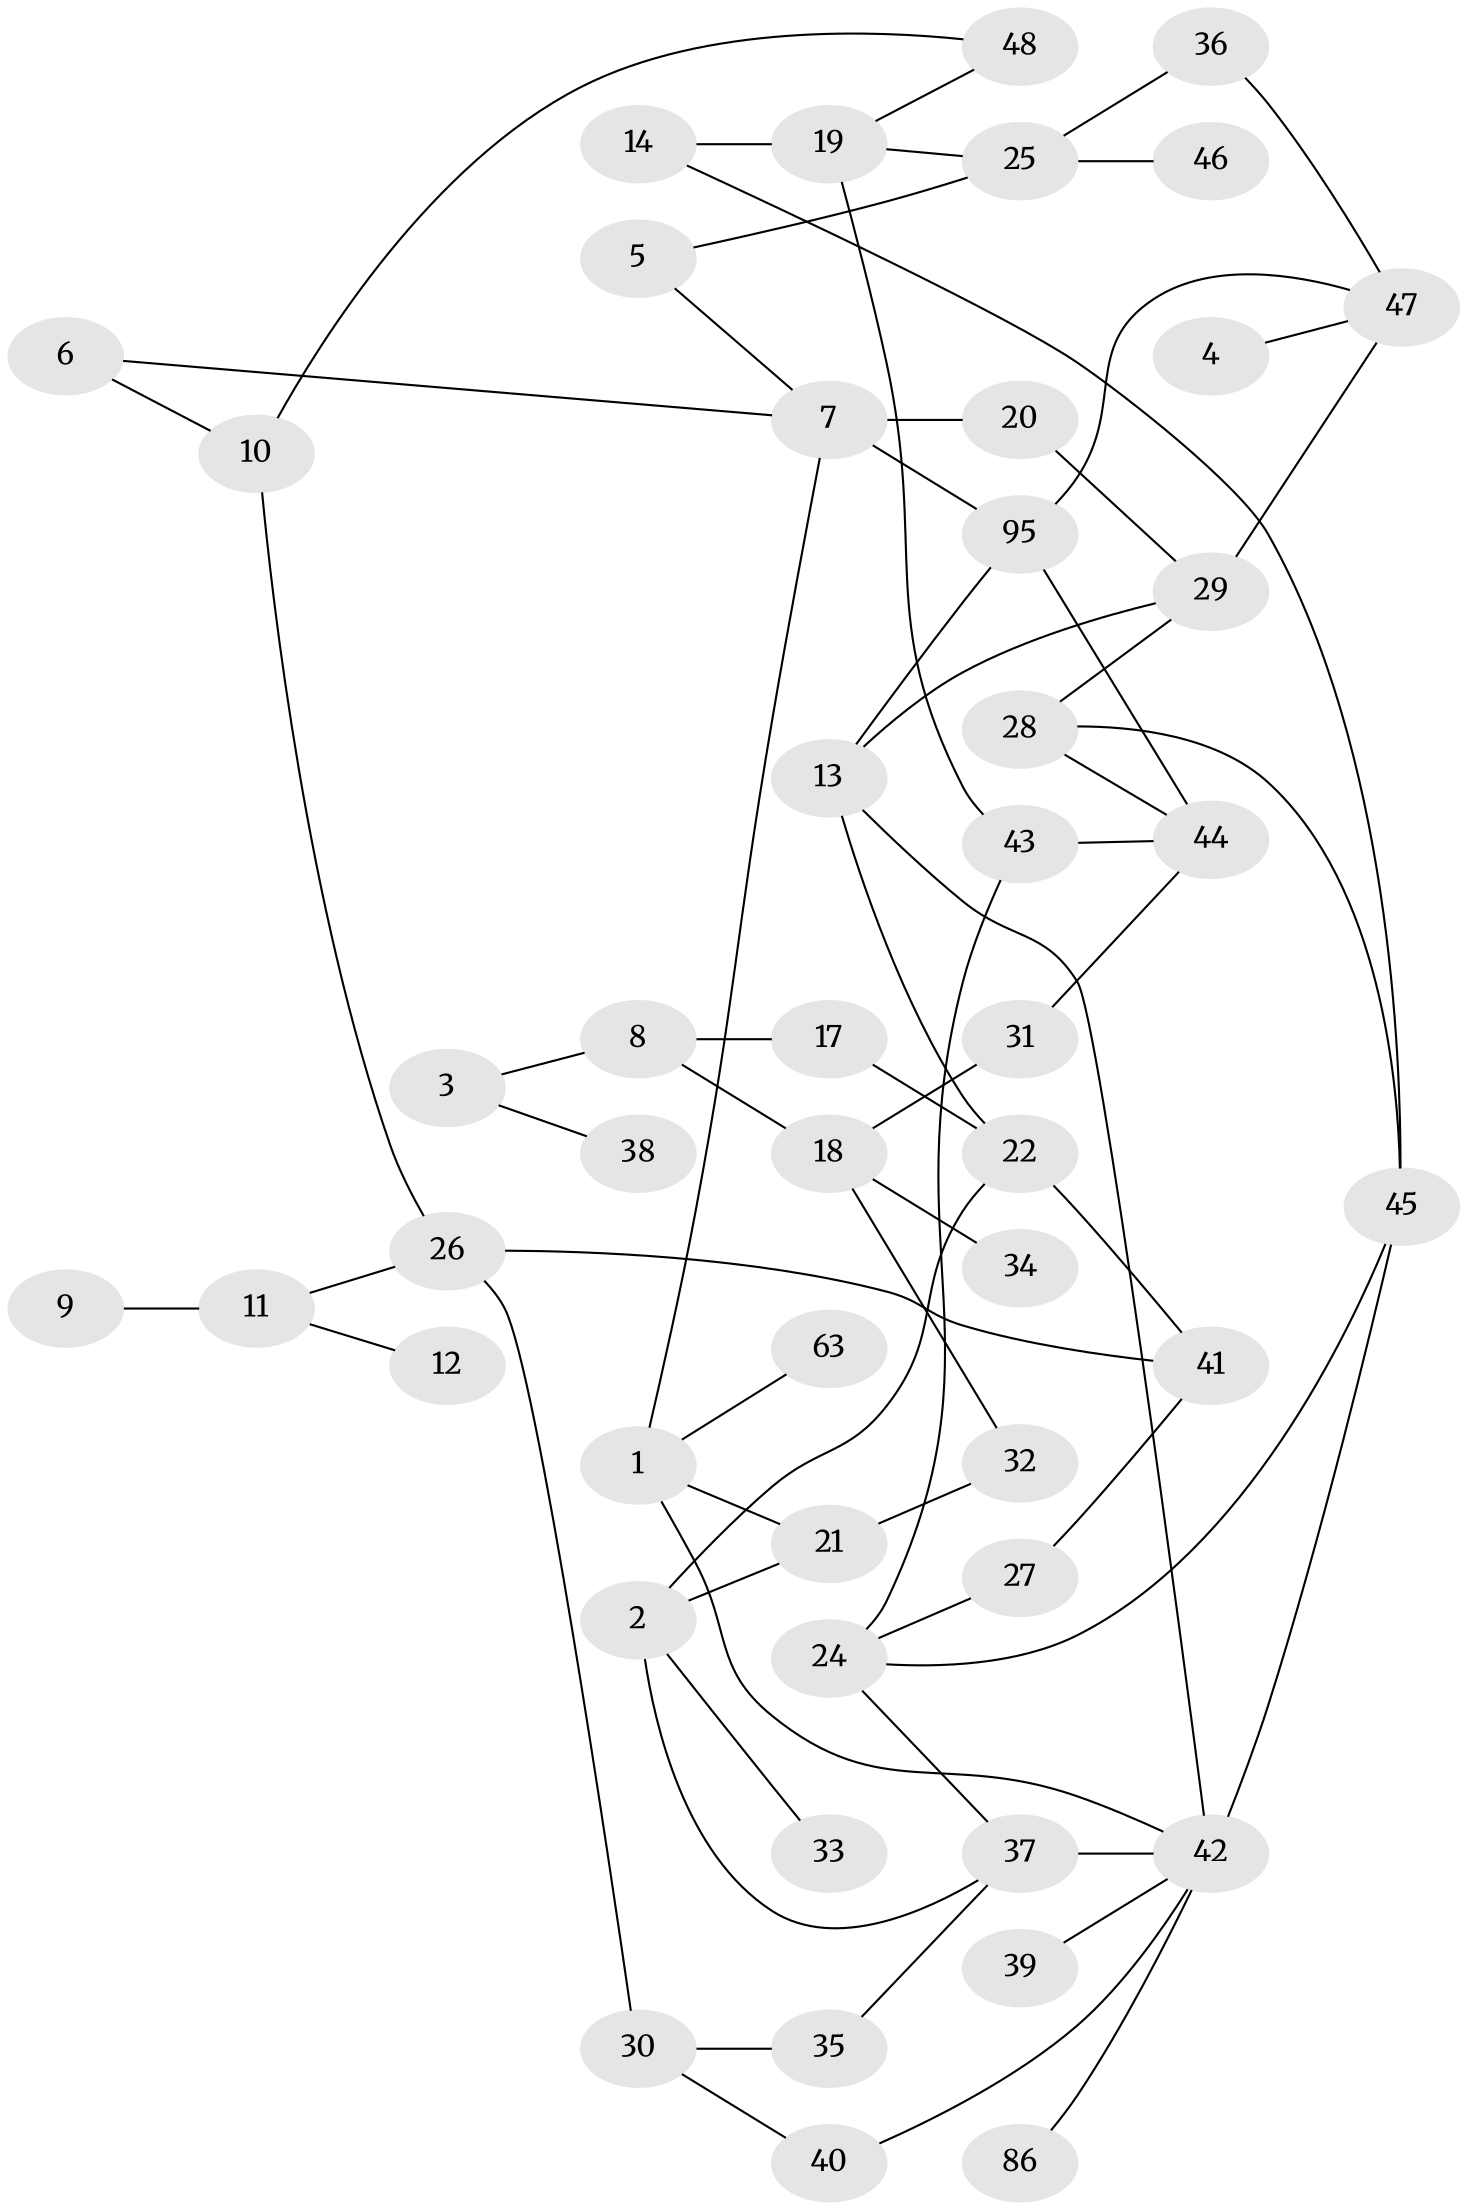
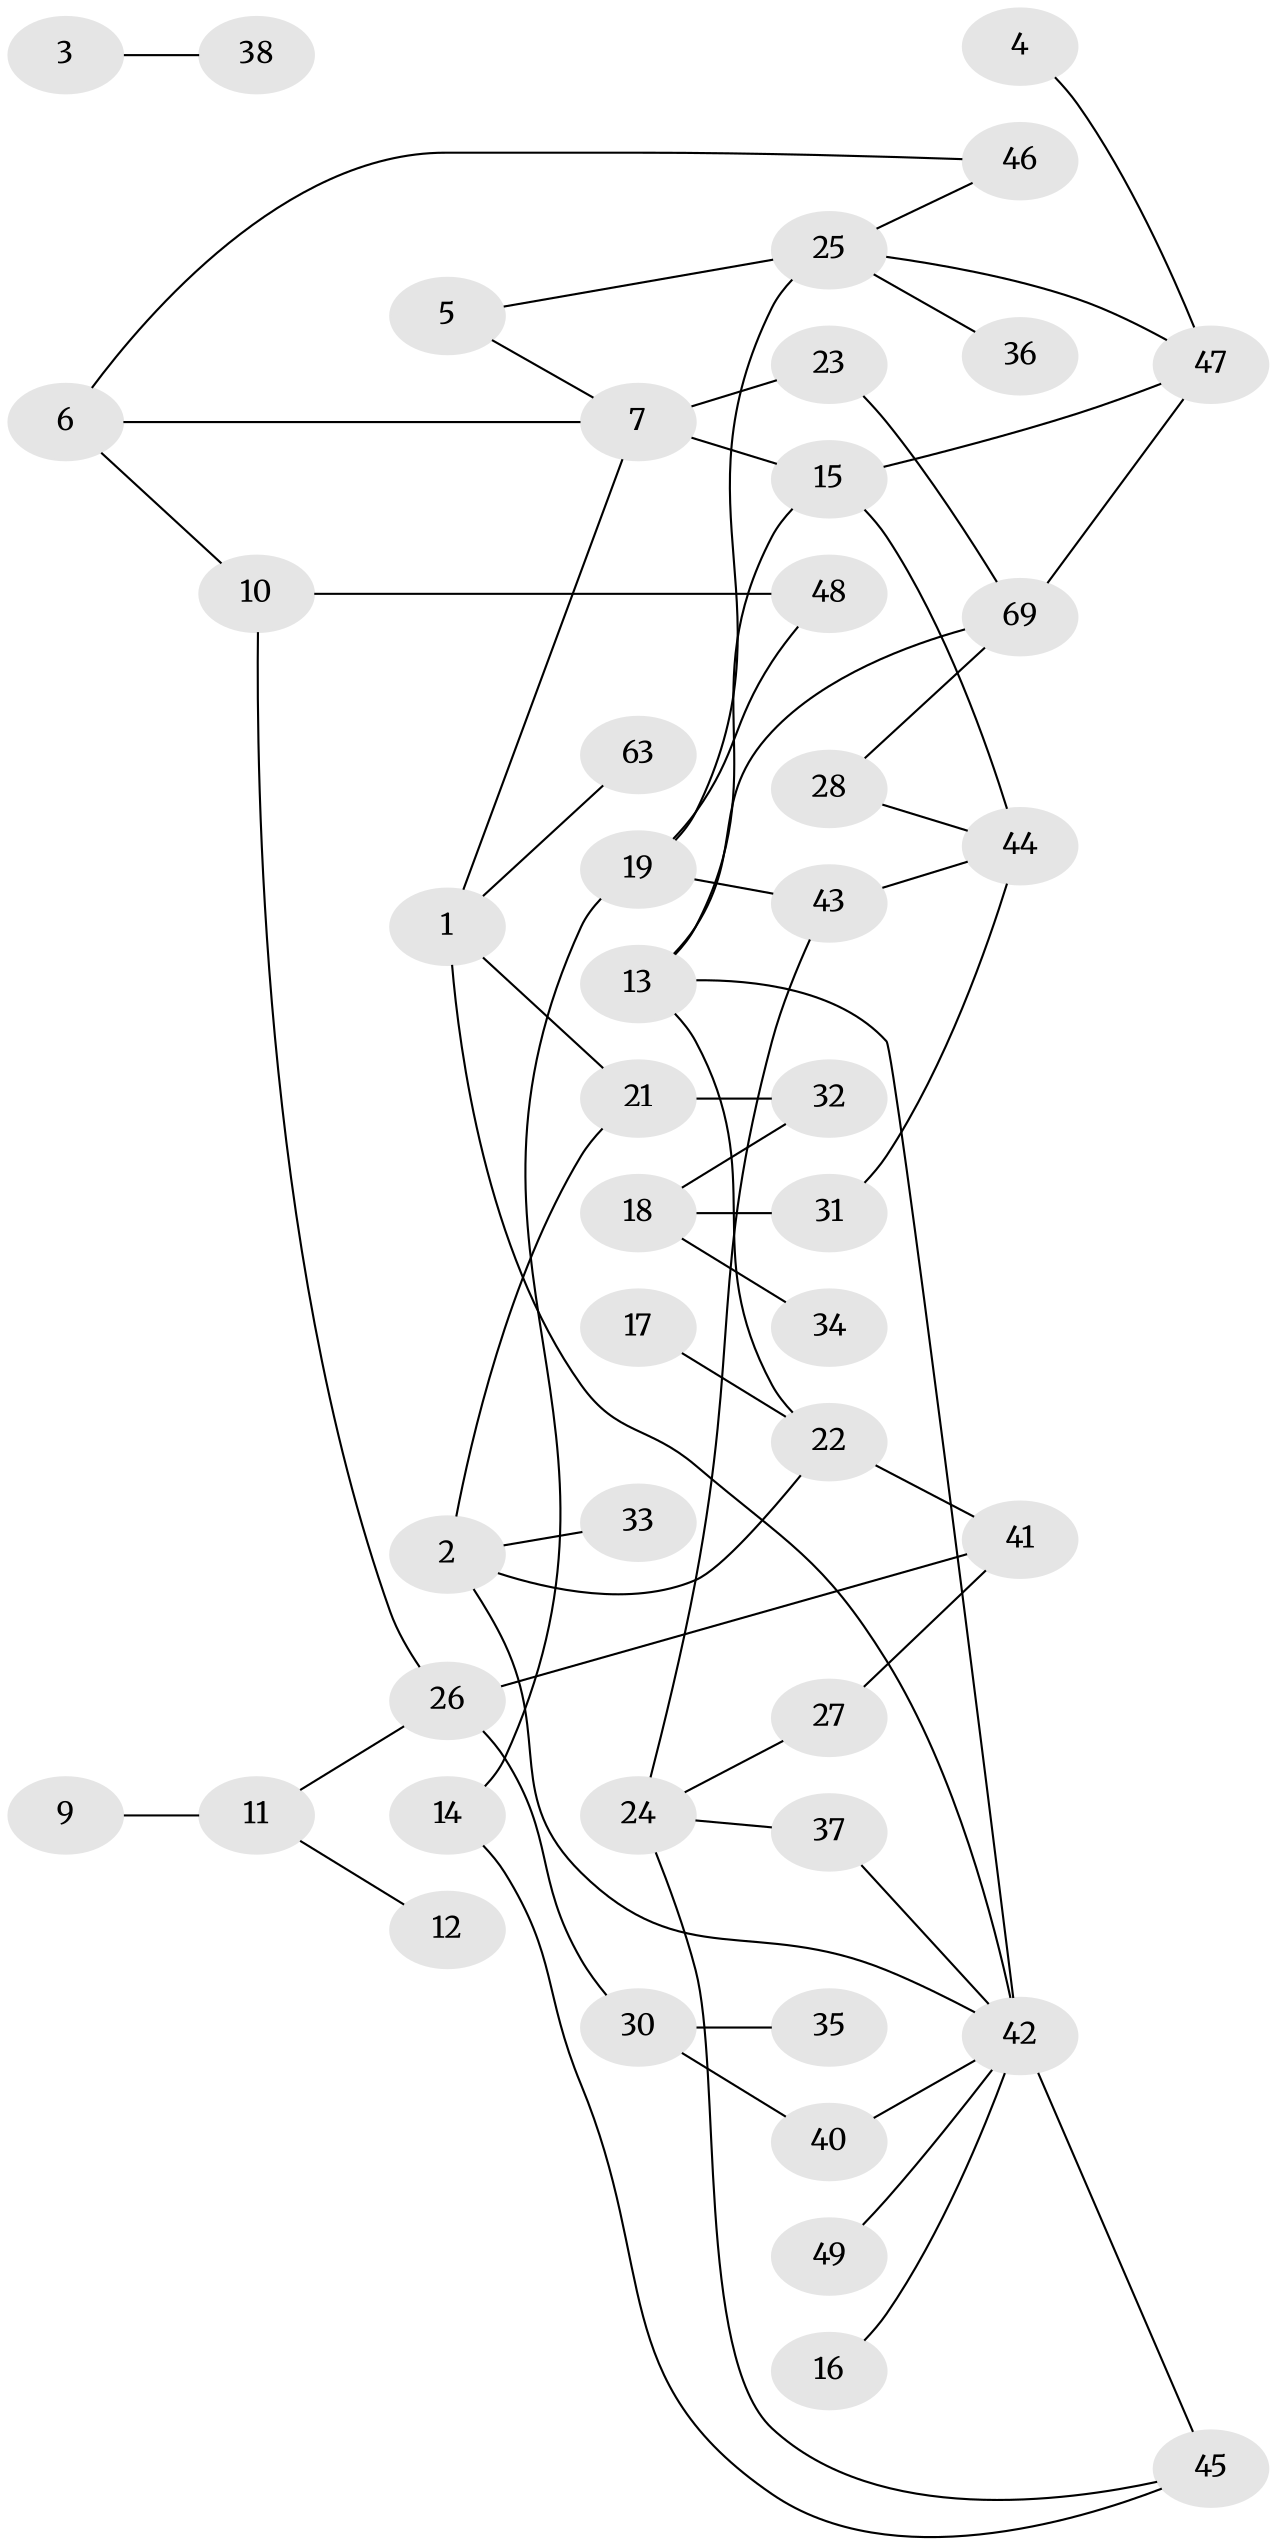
edge "46" -- "6": added
edge "36" -- "47": now "25" -- "47"
node "20": label "20" -> "23"
node "95": label "95" -> "15"
node "29": label "29" -> "69"
edge "28" -- "45": removed
node "8": removed
edge "2" -- "37": now "2" -- "42"
edge "37" -- "35": removed
node "39": label "39" -> "49"
node "86": label "86" -> "16"
